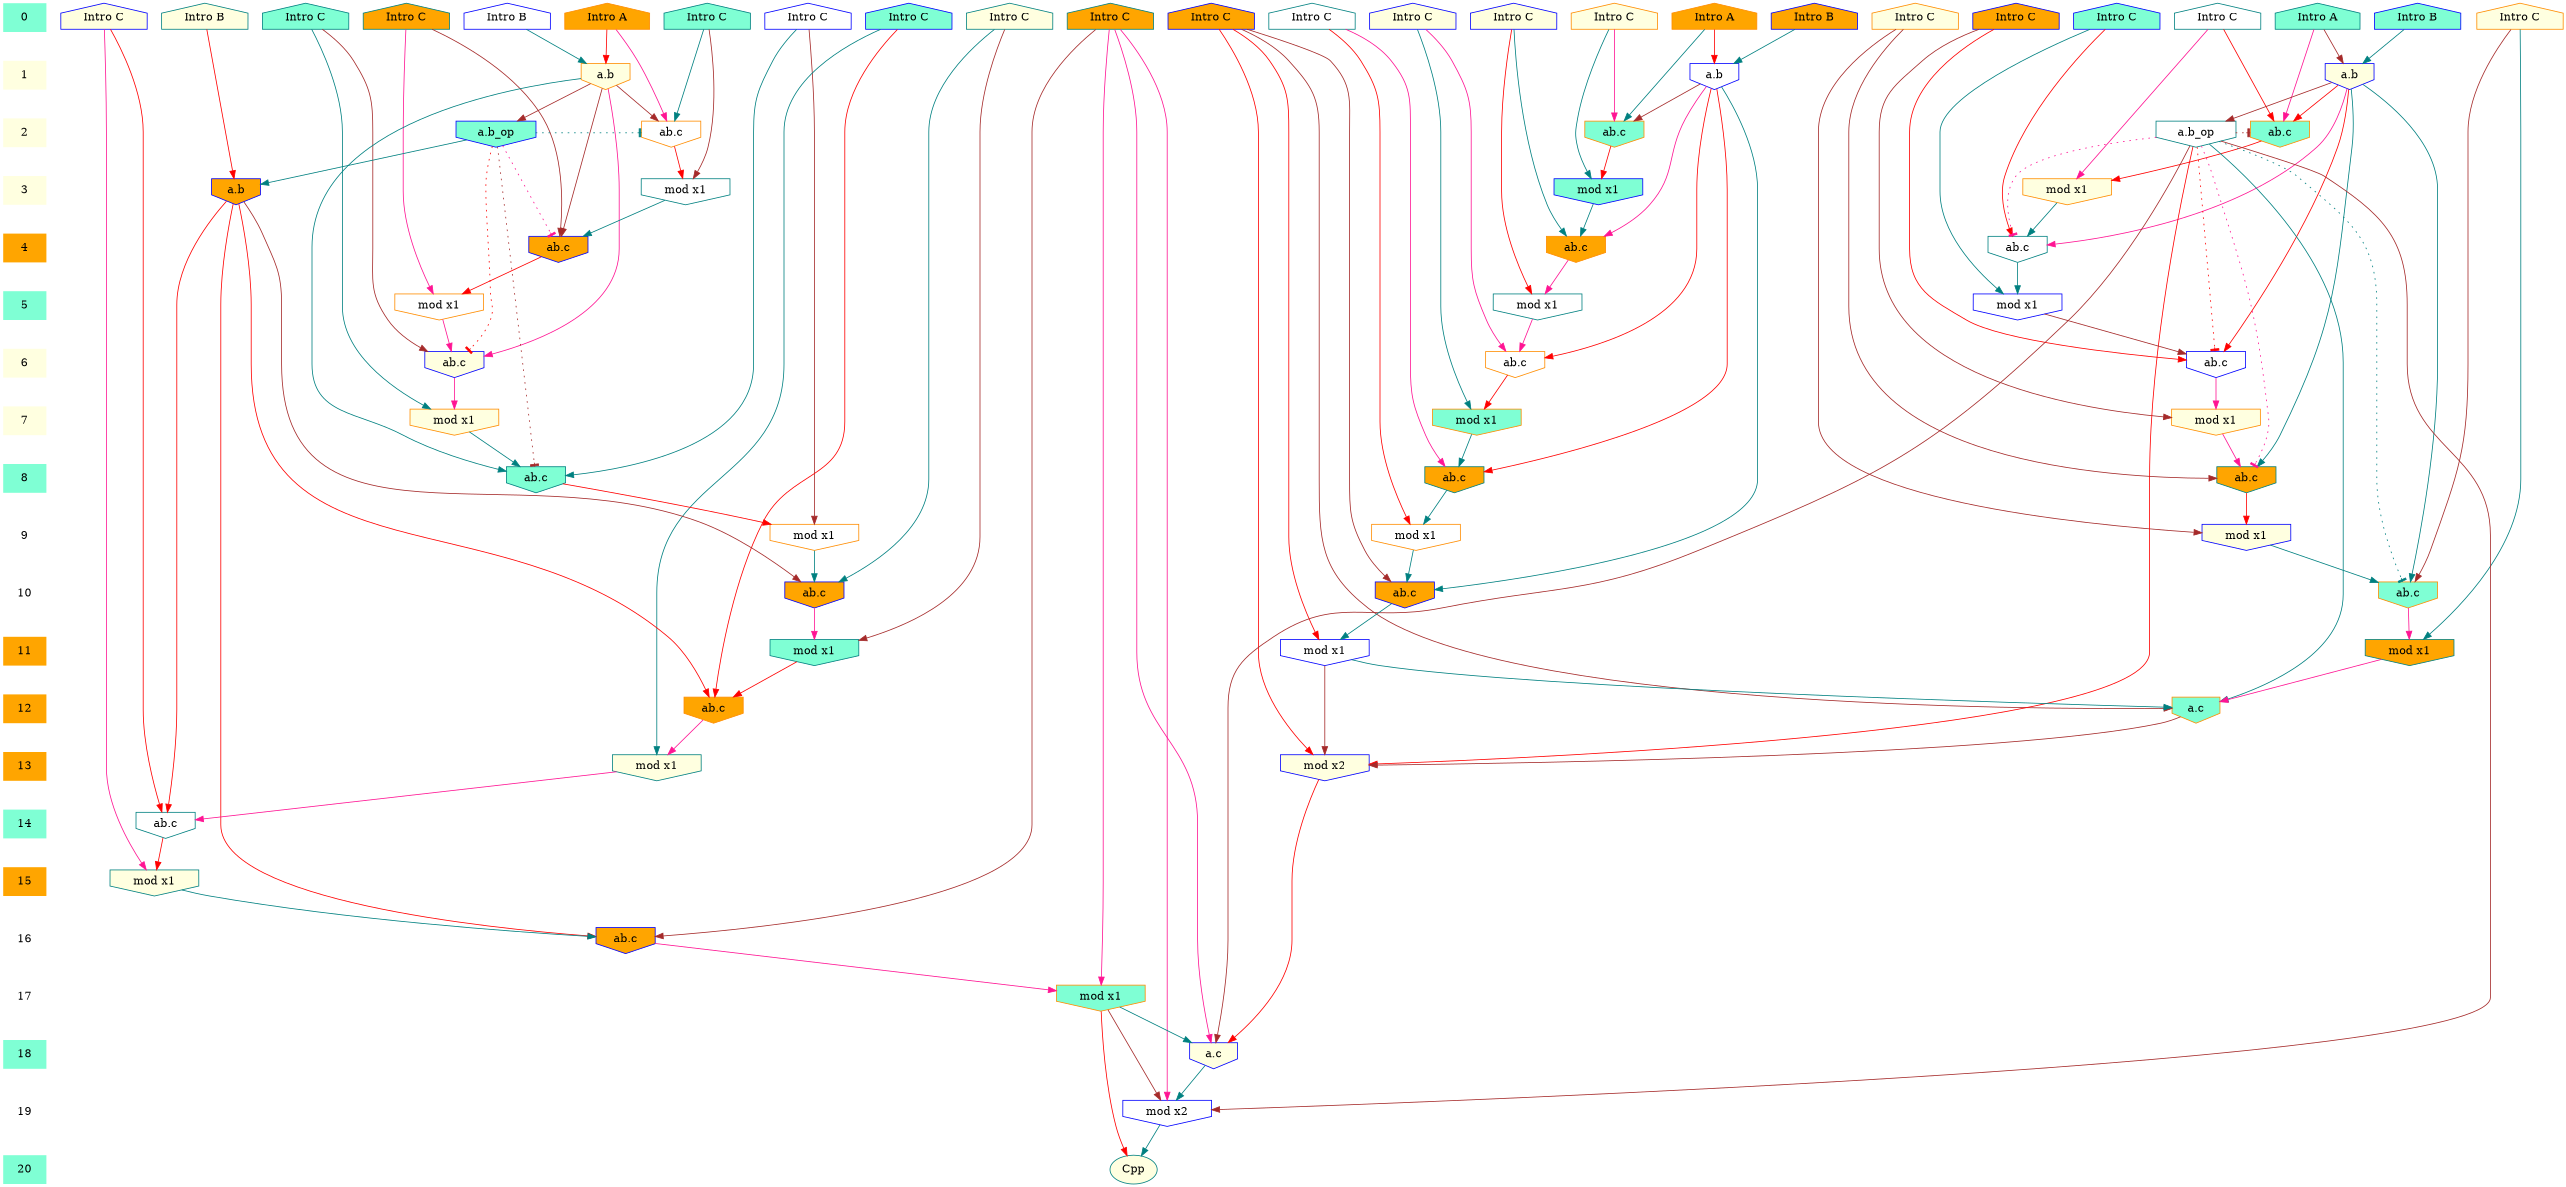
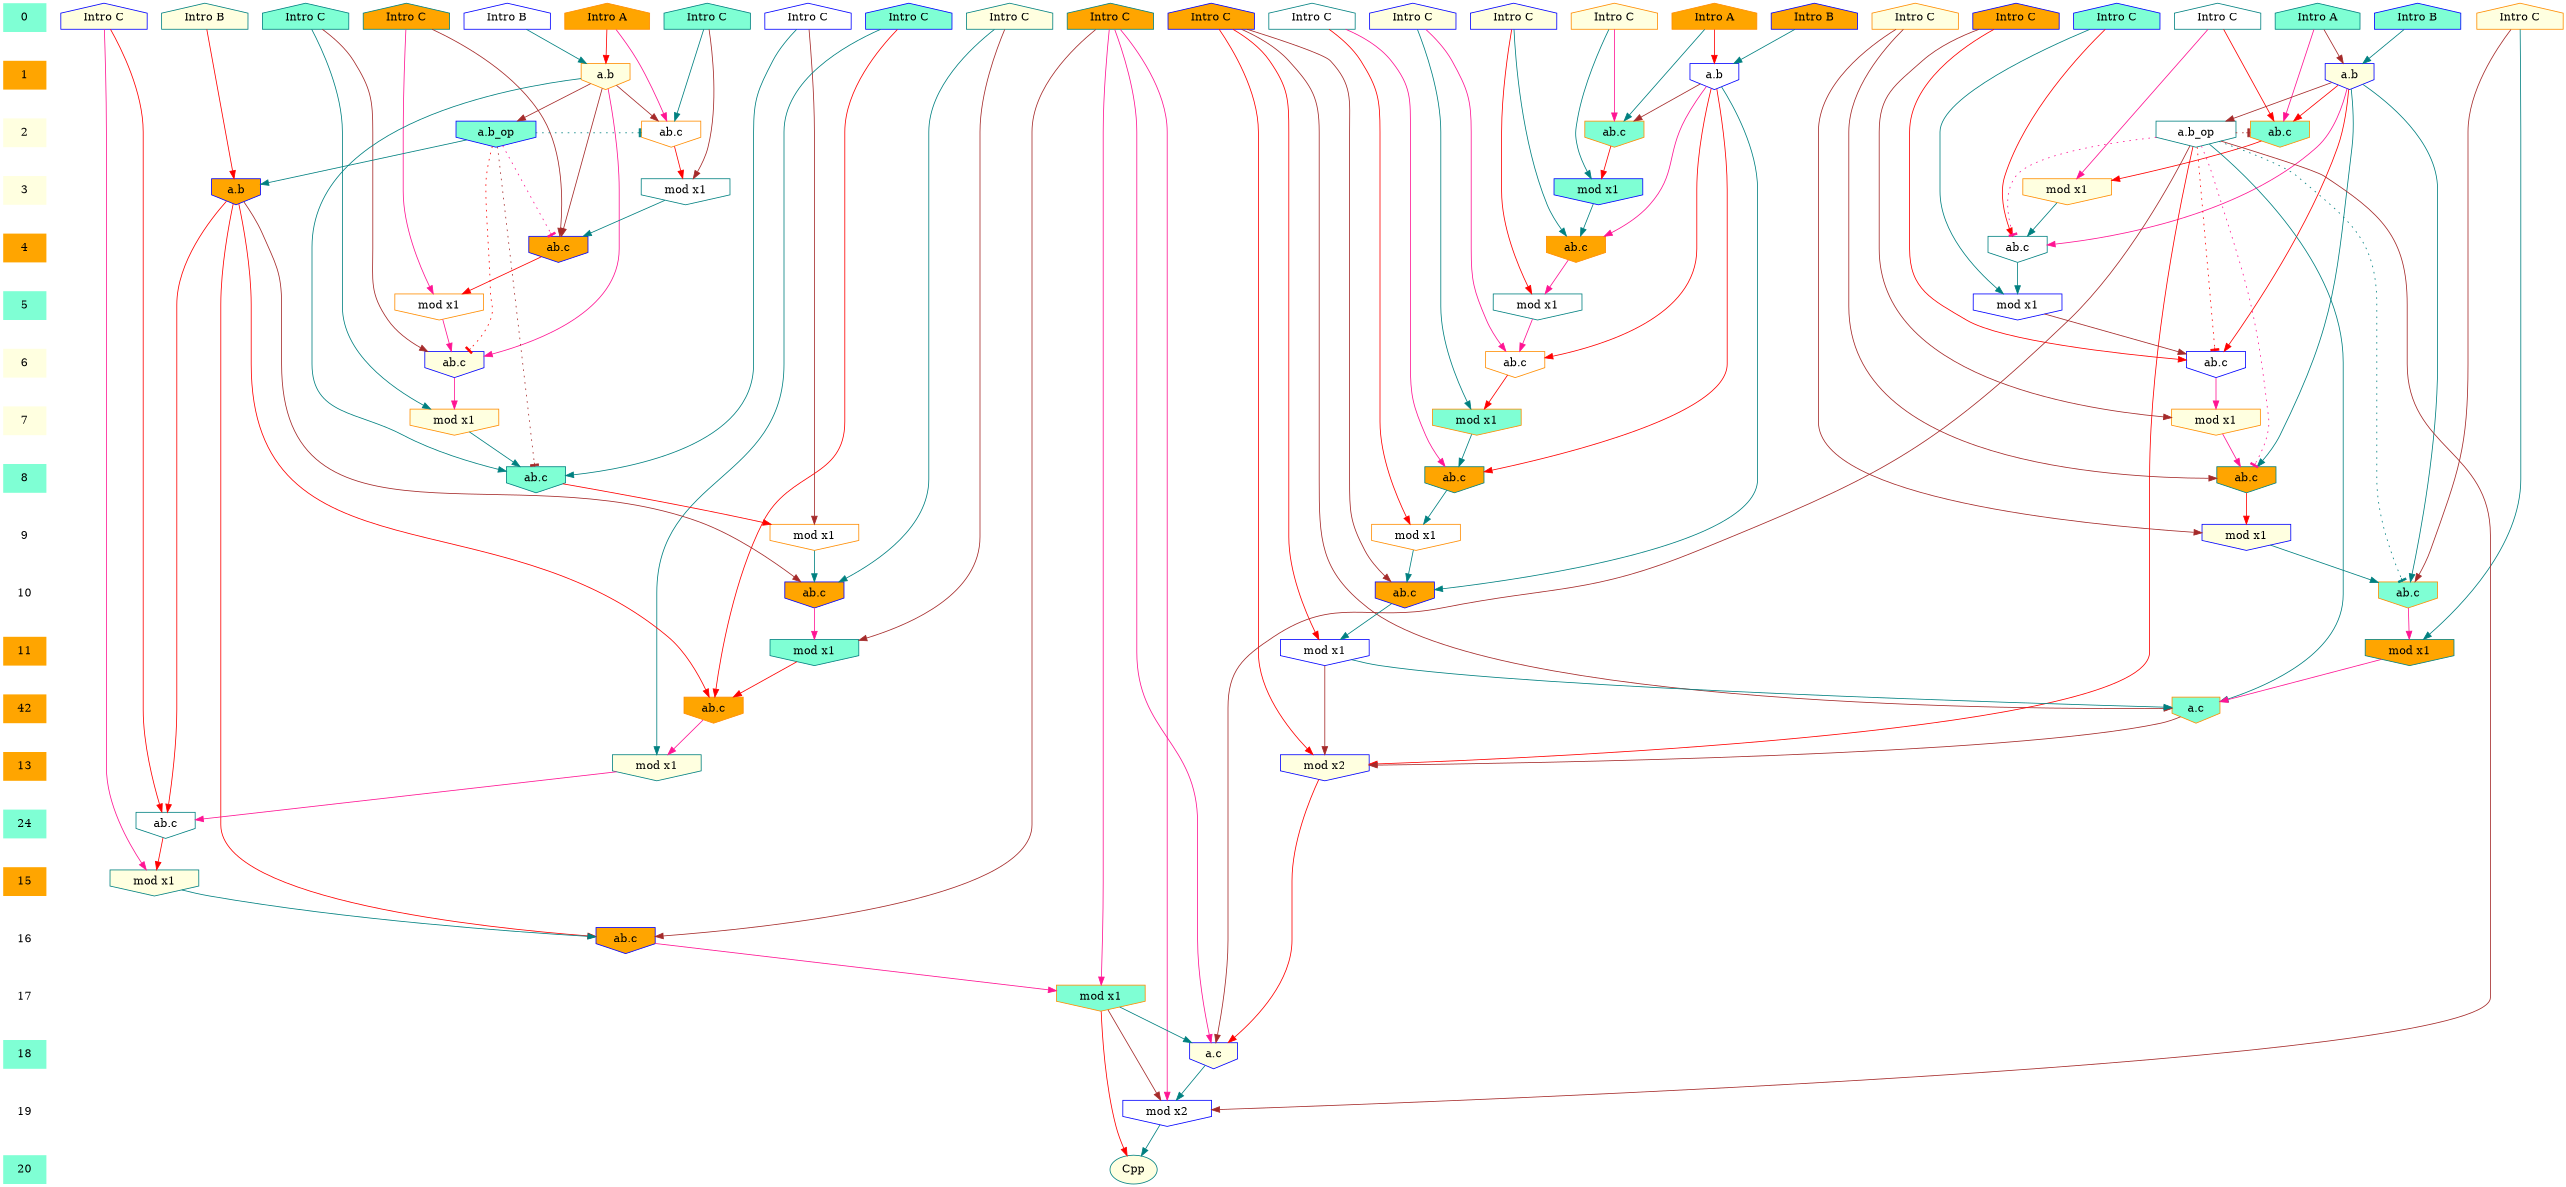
node "1": fillcolor lightyellow -> orange
node "12": label "12" -> "42"
node "14": label "14" -> "24"
